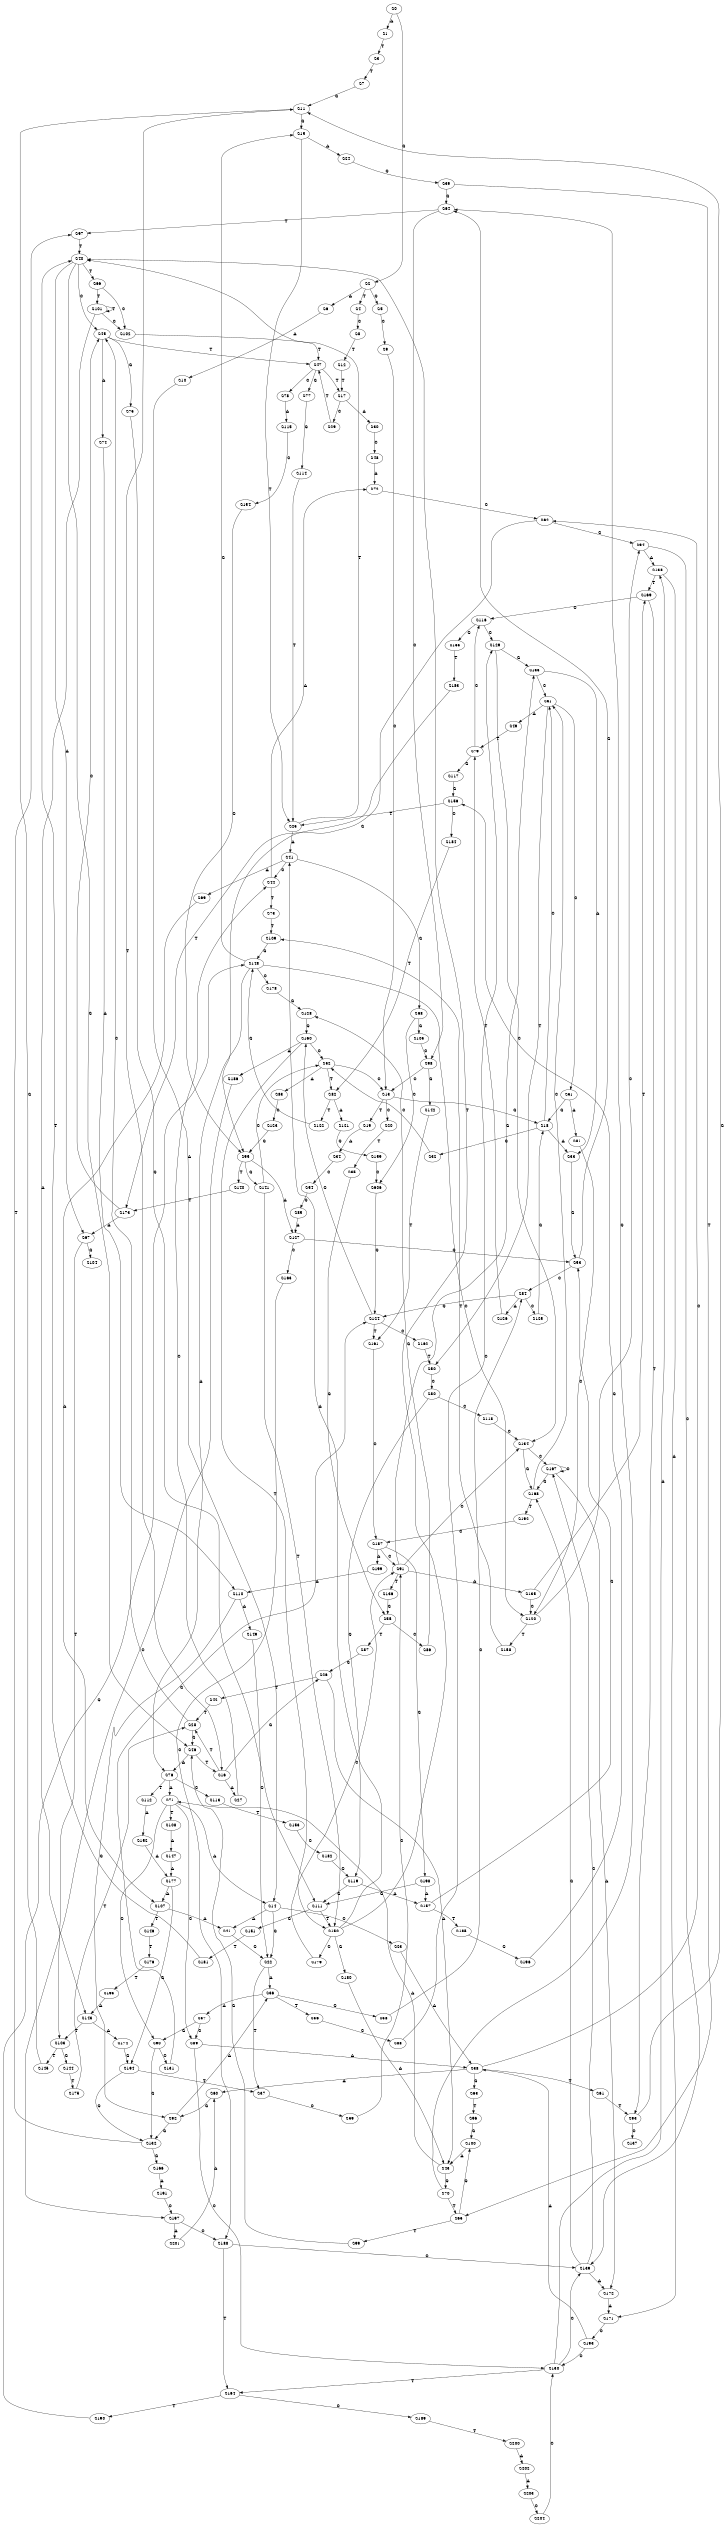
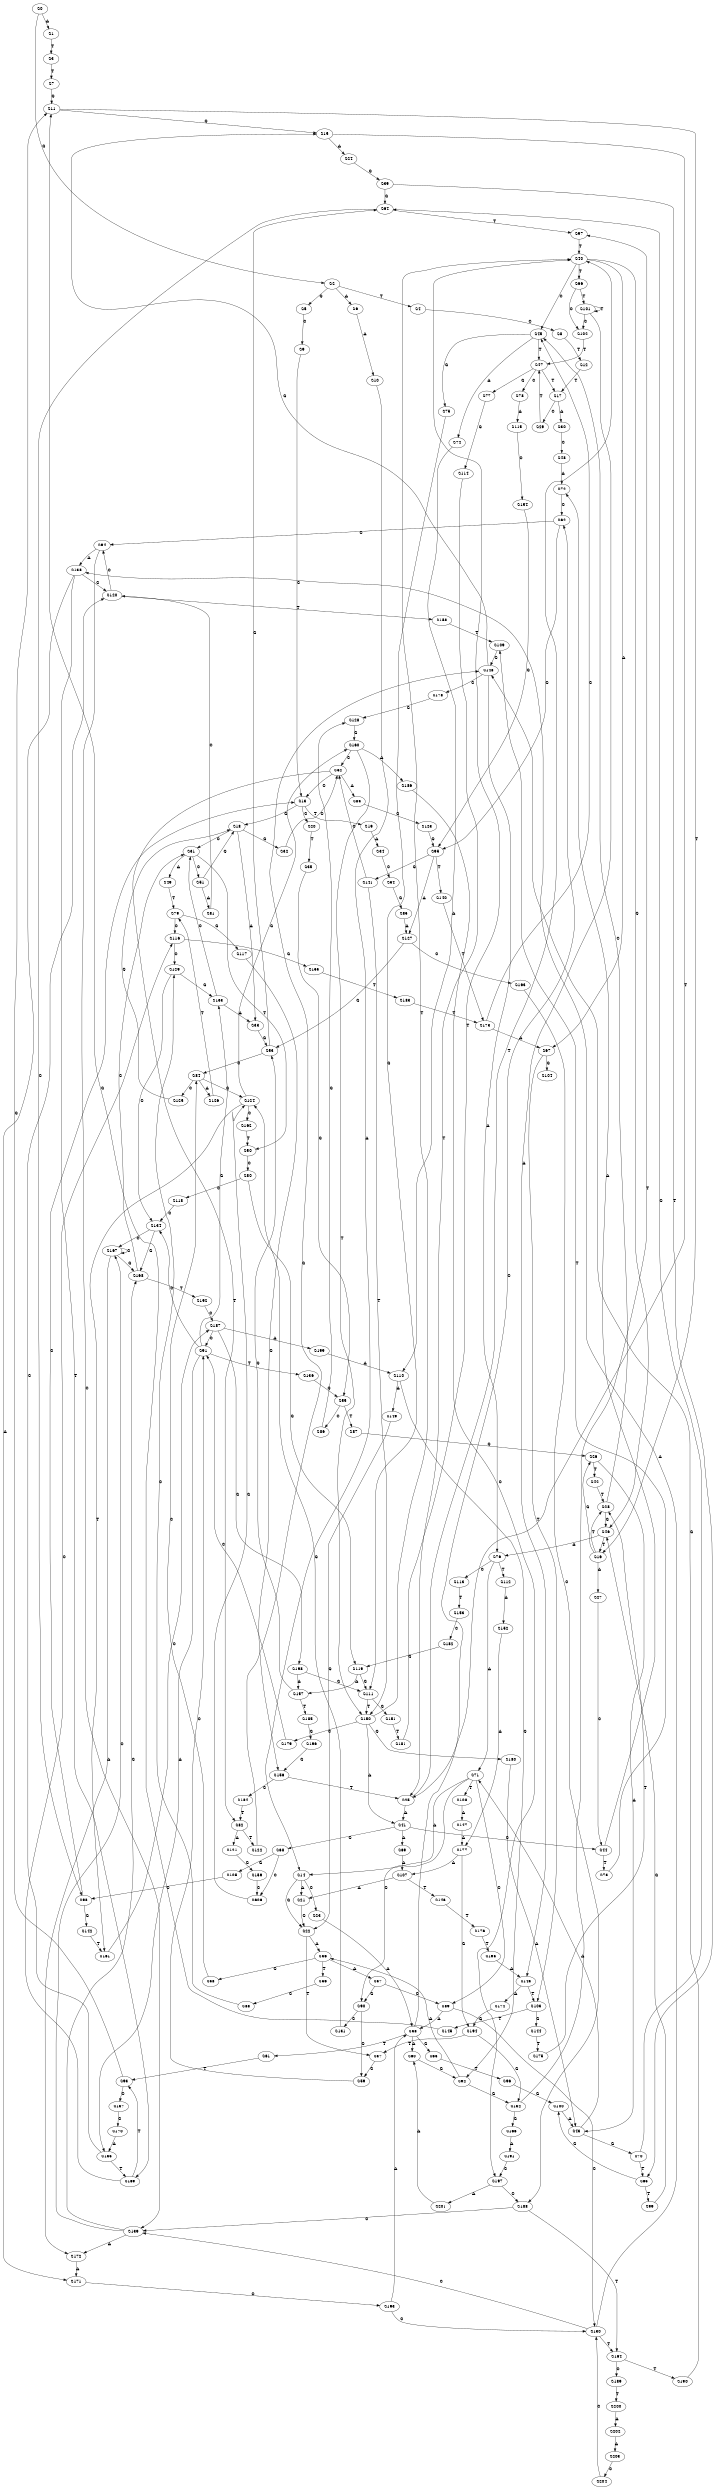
edge "S148" -> "S120": now "S138" -> "S120"
edge "S90" -> "S132": now "S90" -> "S59"
node "S170": added
